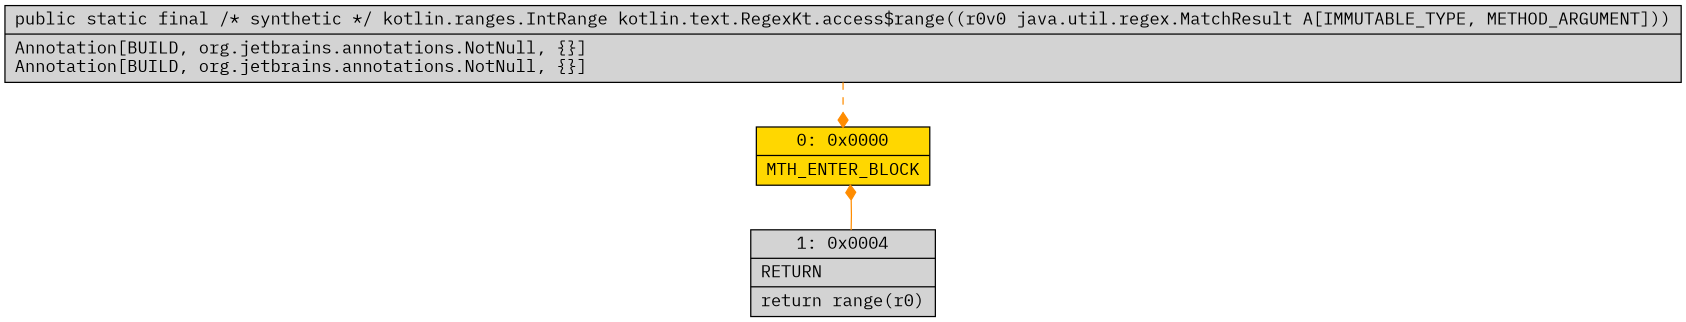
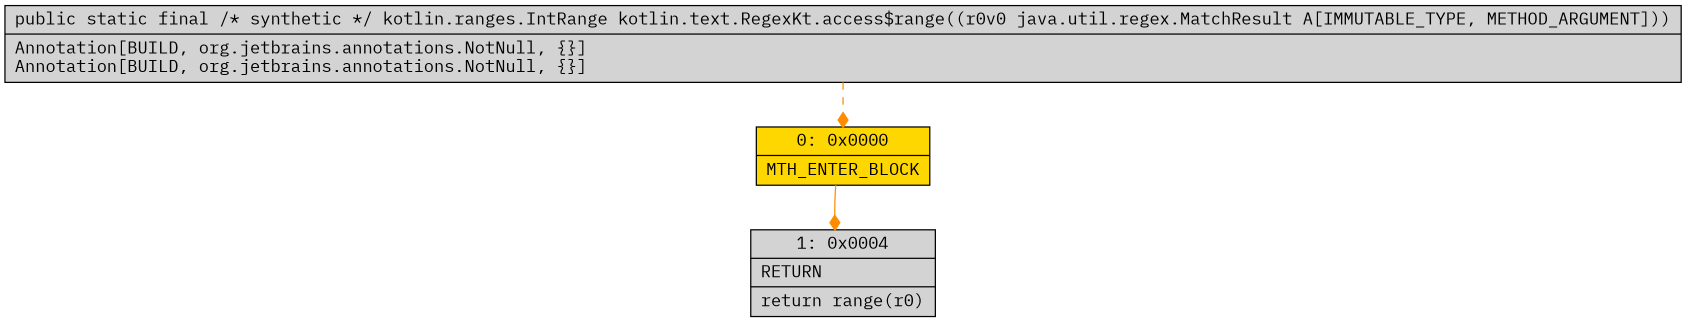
edge "1: 0x0004" -> "0: 0x0000": reversed
